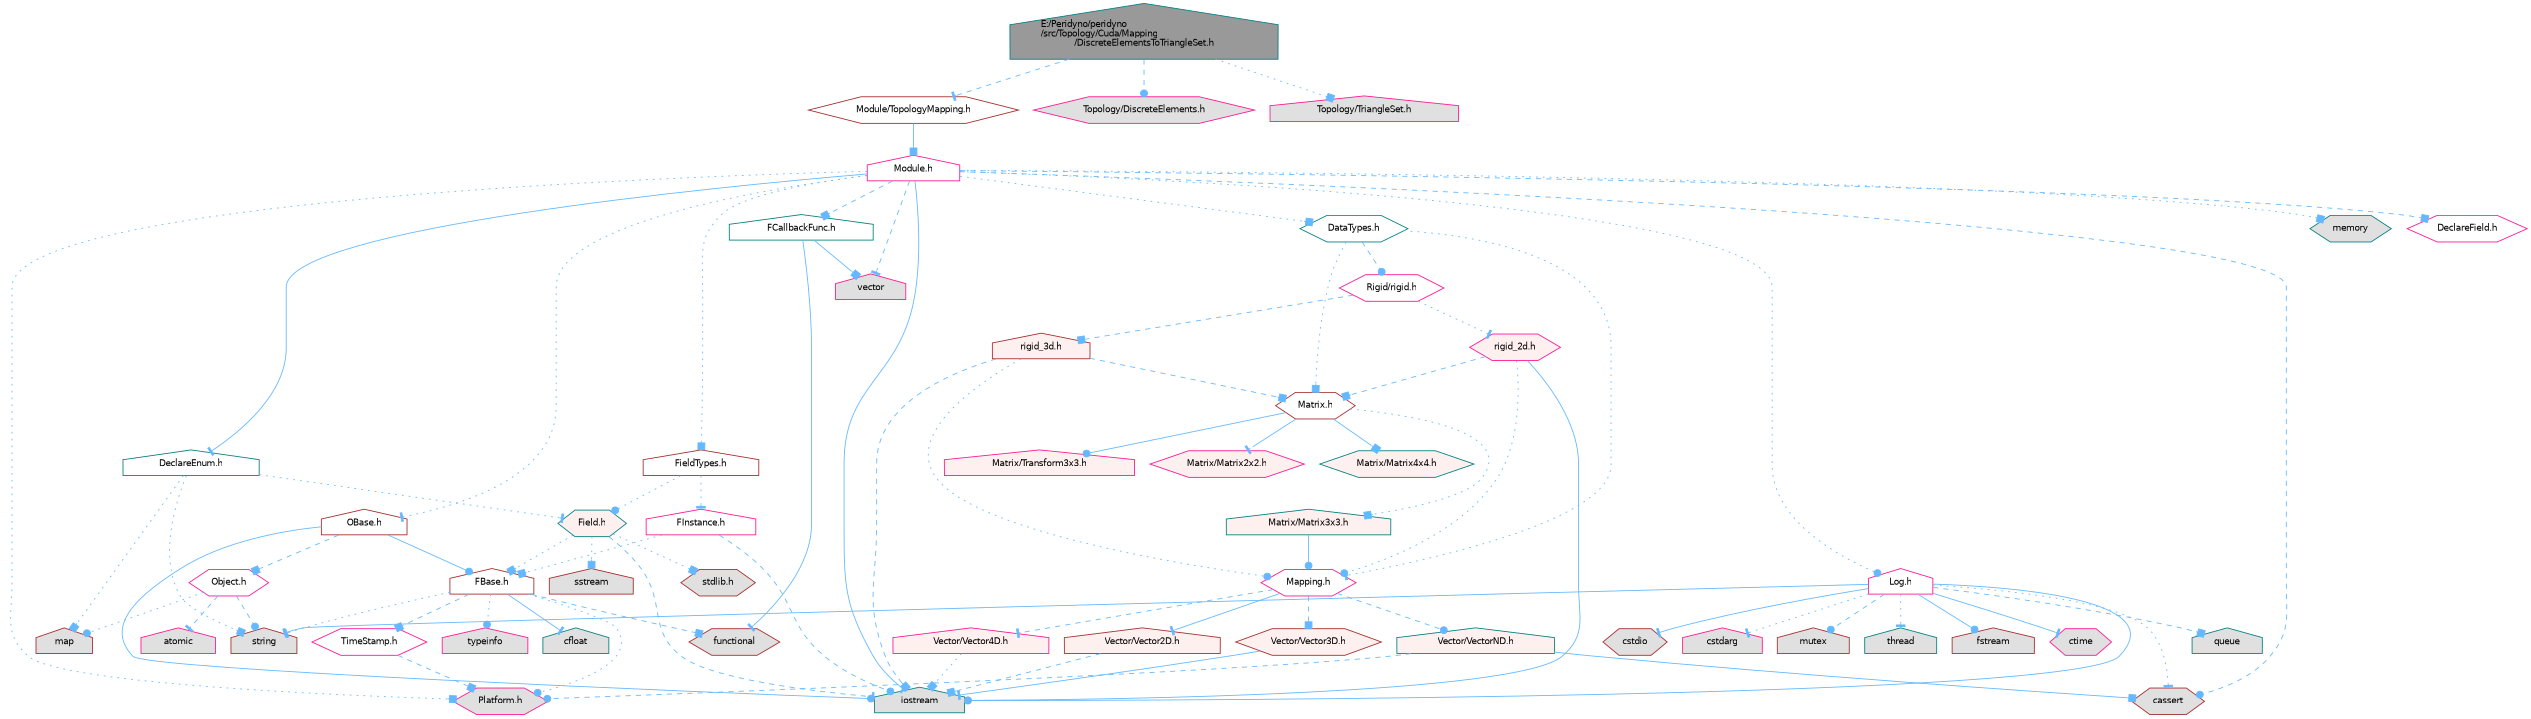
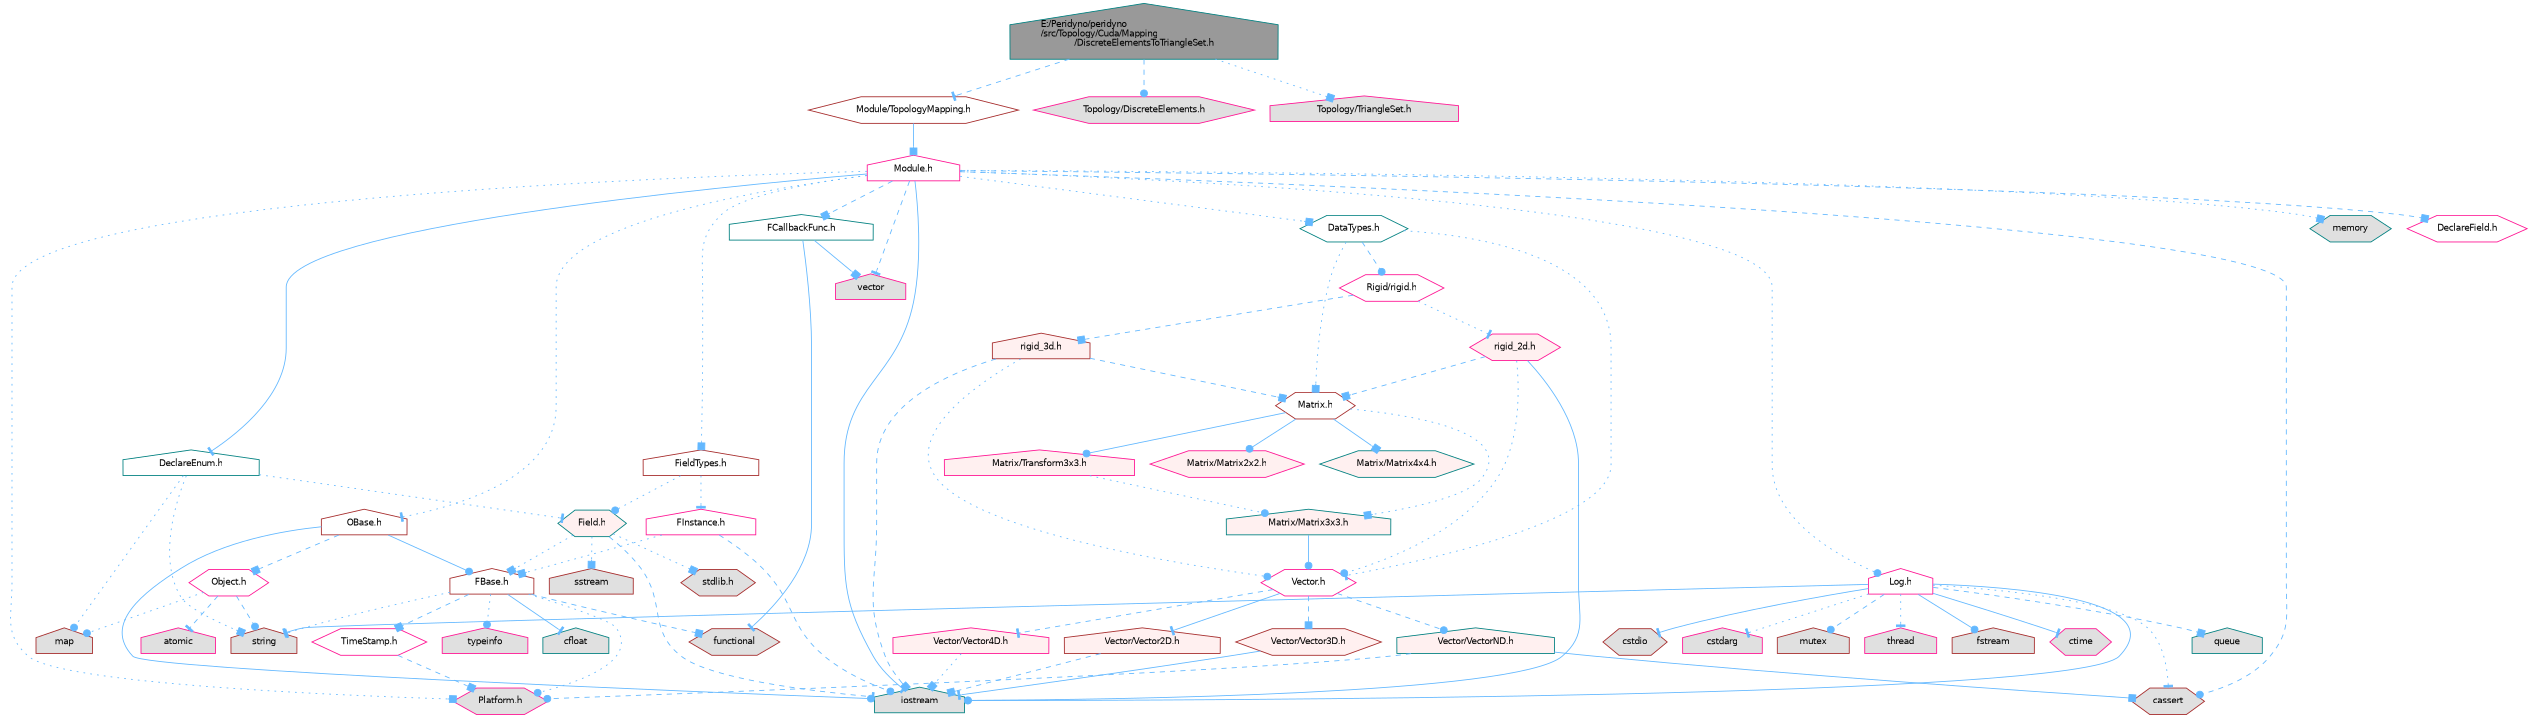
edge "Matrix.h" -> "Matrix/Matrix2x2.h": arrowhead tee -> dot
edge "Matrix/Transform3x3.h" -> "Matrix/Matrix3x3.h": added
edge "DeclareEnum.h" -> "map": arrowhead box -> dot
node "Mapping.h": label "Mapping.h" -> "Vector.h"
node "thread": color teal -> deeppink
